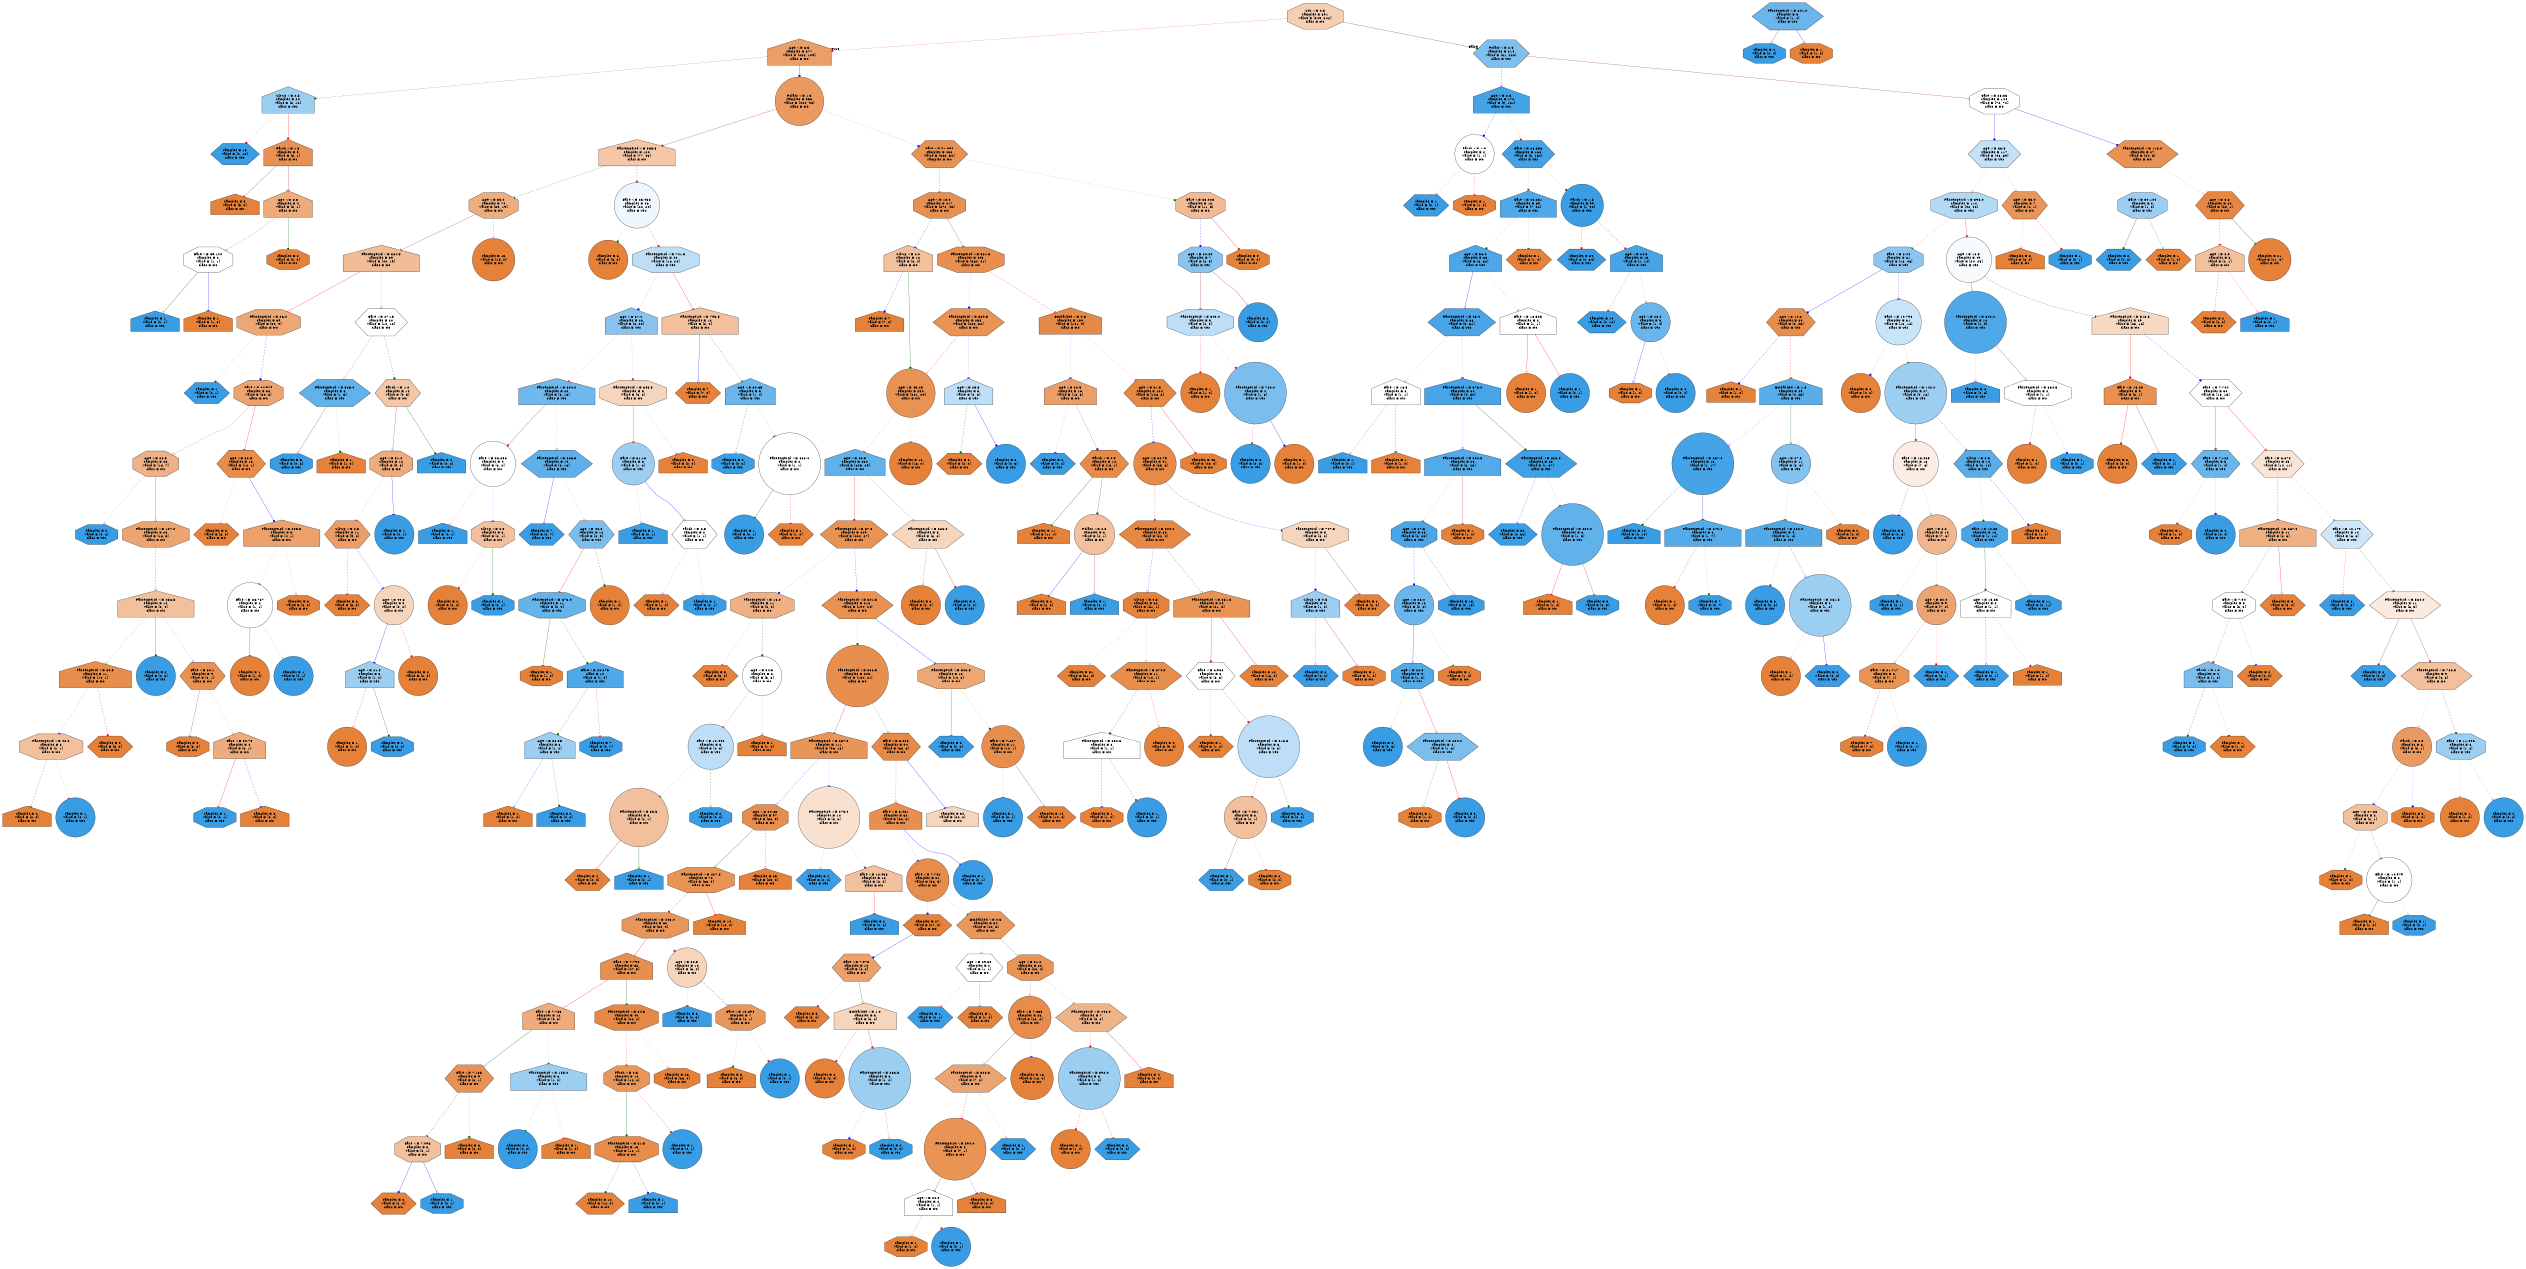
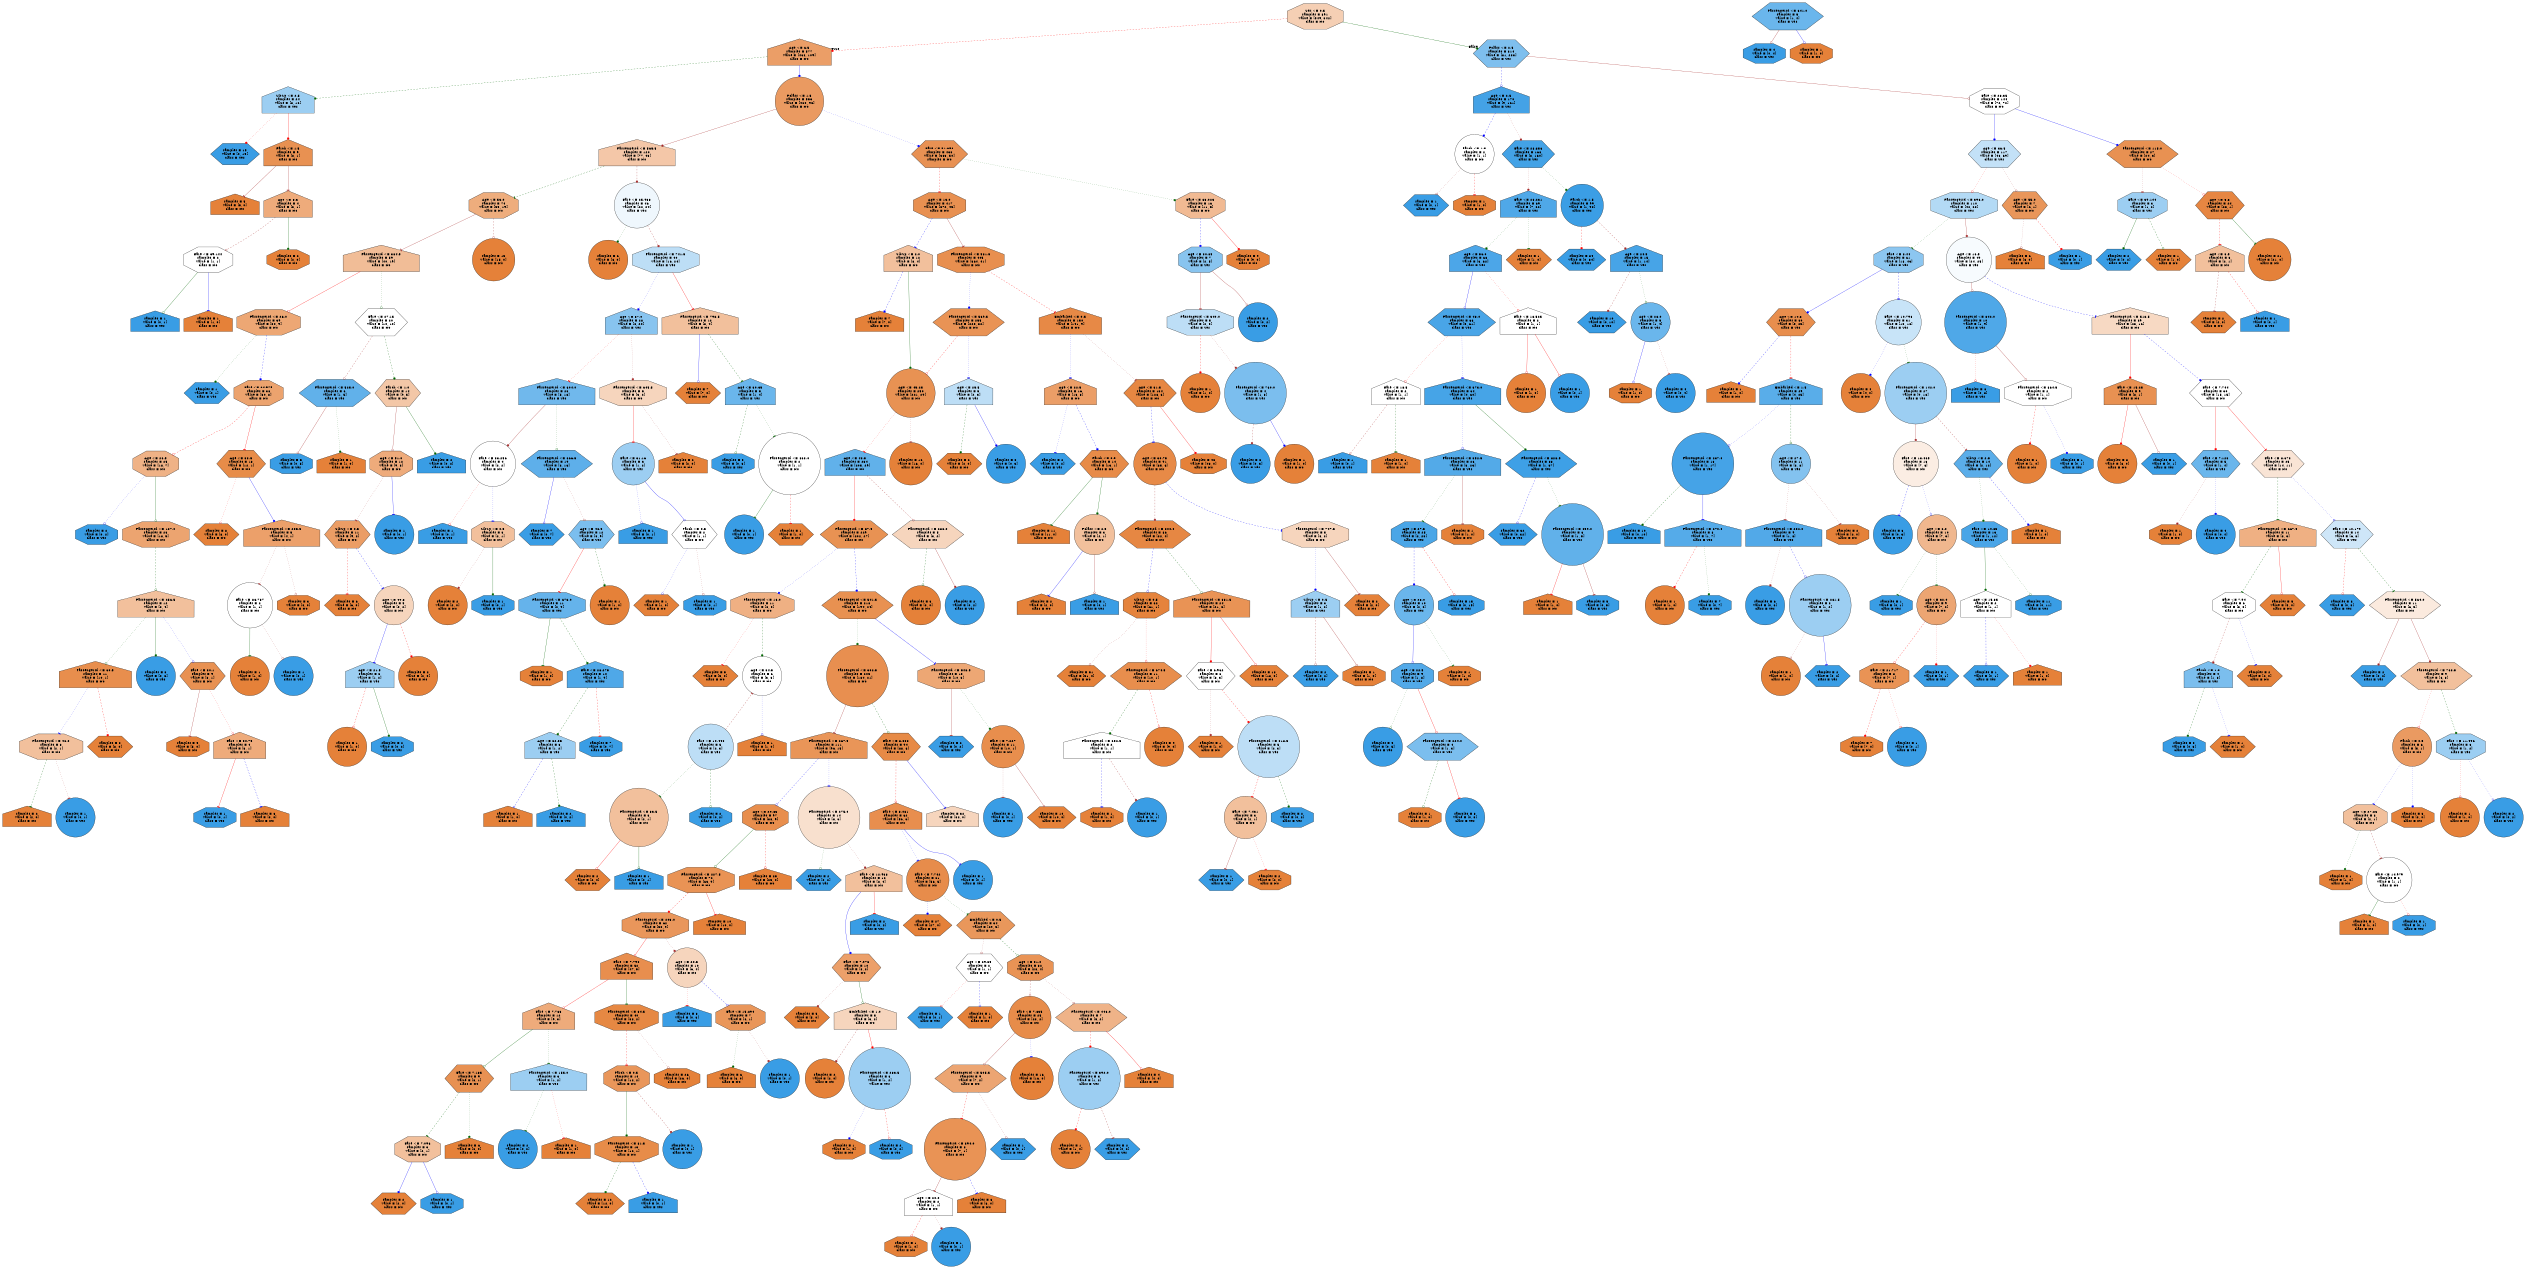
edge "PassengerId <= 115.0 samples = 27 value = [24, 3] class = No" -> "Fare <= 39.144 samples = 3 value = [1, 2] class = Yes": added
edge "Embarked <= 1.5 samples = 29 value = [4, 25] class = Yes" -> "Age <= 27.5 samples = 11 value = [3, 8] class = Yes": style solid -> dashed
edge "Age <= 6.0 samples = 10 value = [7, 3] class = No" -> "Age <= 32.0 samples = 9 value = [7, 2] class = No": color brown -> darkgreen
node "Fare <= 28.275 class = 10 value = [1, 9] class = Yes": label "Fare <= 28.275 class = 10 value = [1, 9] class = Yes" -> "Fare <= 28.275 samples = 10 value = [1, 9] class = Yes"
edge "Age <= 34.5 samples = 6 value = [3, 3] class = No" -> "Fare <= 10.448 samples = 5 value = [2, 3] class = Yes": reversed
edge "samples = 27 value = [27, 0] class = No" -> "Fare <= 7.973 samples = 10 value = [8, 2] class = No": now "Fare <= 12.938 samples = 12 value = [8, 4] class = No" -> "Fare <= 7.973 samples = 10 value = [8, 2] class = No"
